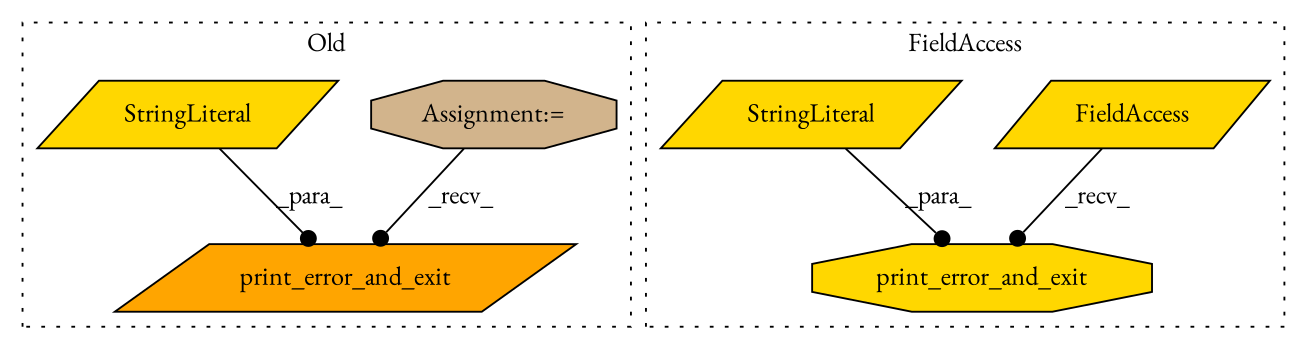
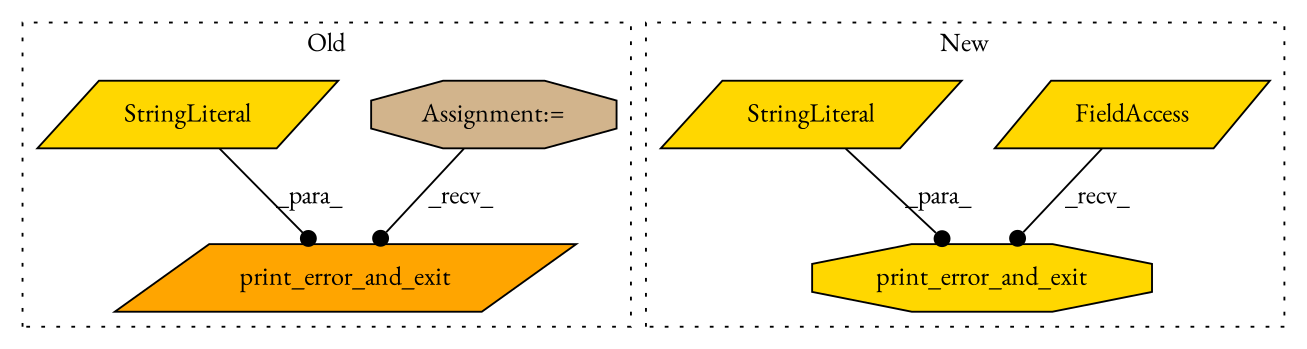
cluster "FieldAccess": label "FieldAccess" -> "New"
